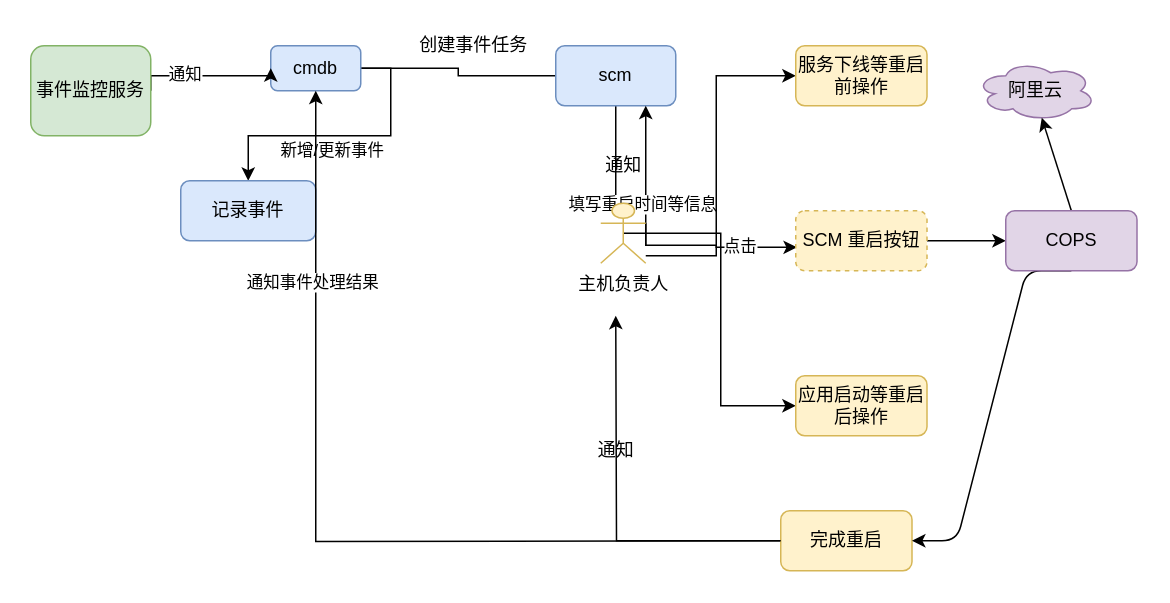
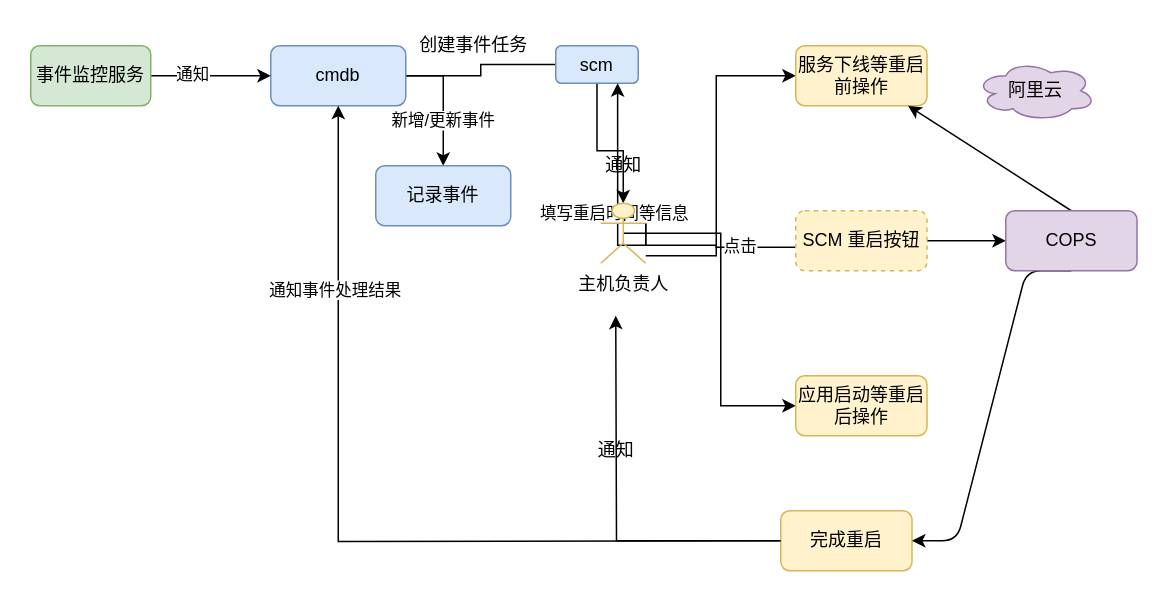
node "cmdb": size 90x45 -> 135x60
node "scm": size 120x60 -> 83x38
node "事件监控服务": size 120x90 -> 120x60
edge "COPS" -> "阿里云": now "COPS" -> "服务下线等重启前操作"
node "记录事件": moved (248, 211) -> (443, 196)
edge "主机负责人" -> "SCM 重启按钮": arrowhead classic -> none
